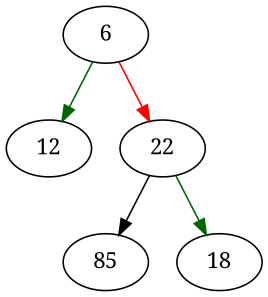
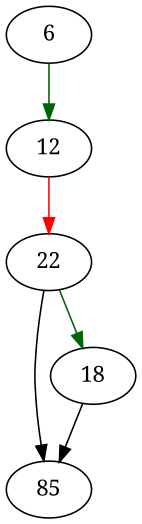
edge "6" -> "22": now "12" -> "22"
edge "18" -> "85": added
